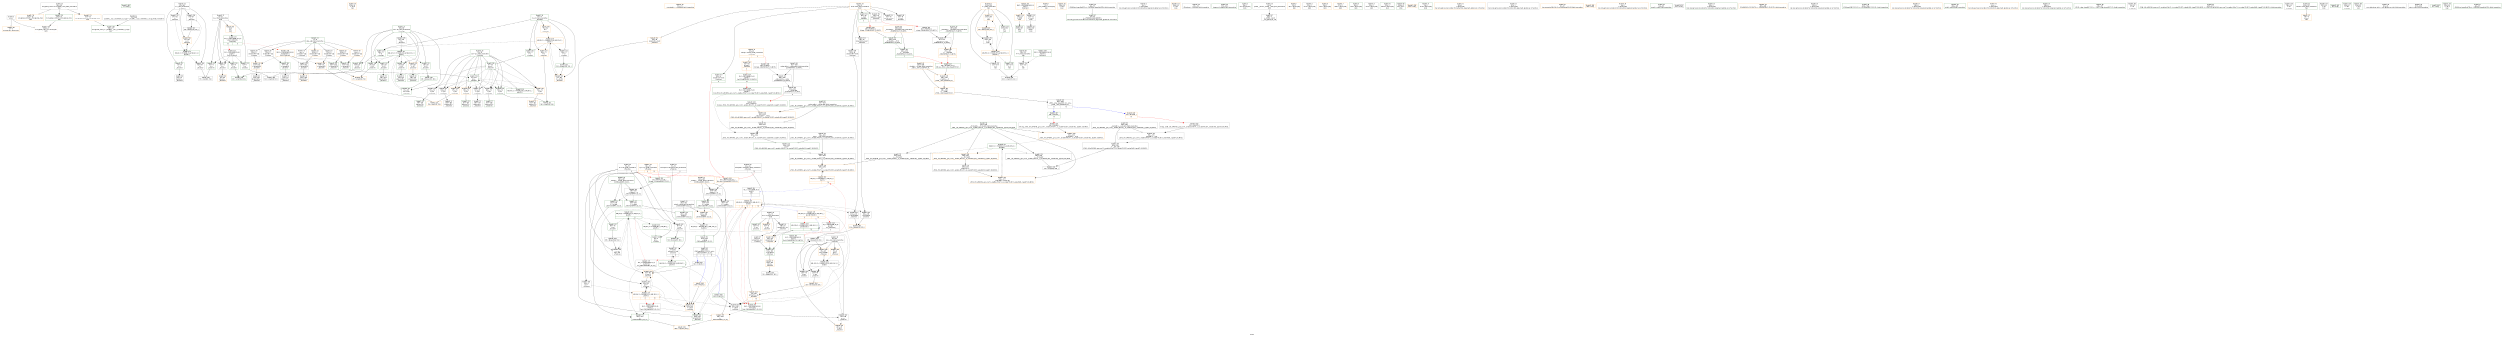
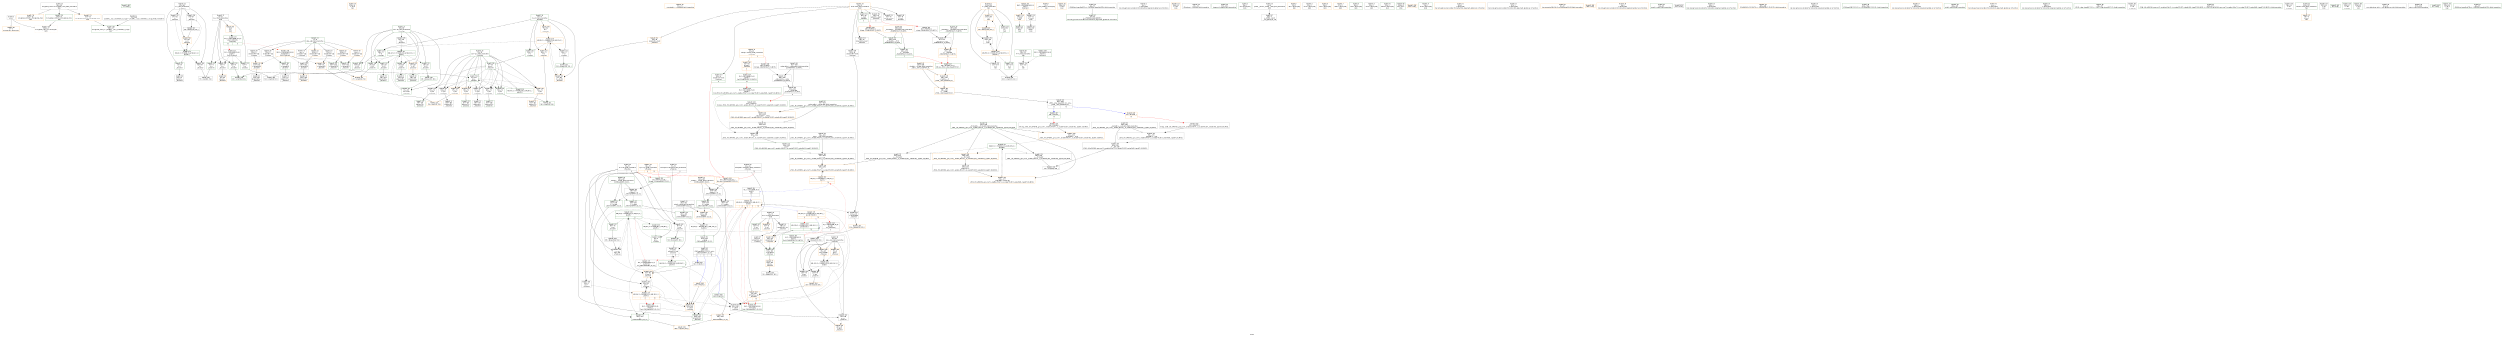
node "NodeID: 160": removed
